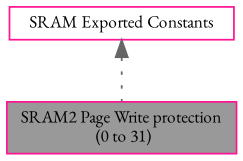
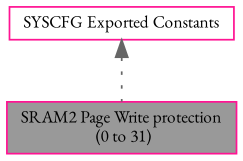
node "SRAM Exported Constants": label "SRAM Exported Constants" -> "SYSCFG Exported Constants"
